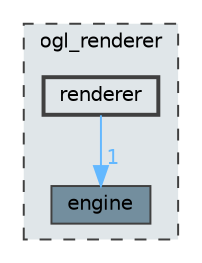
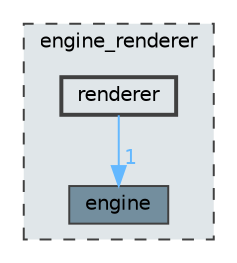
cluster "ogl_renderer": label "ogl_renderer" -> "engine_renderer"
